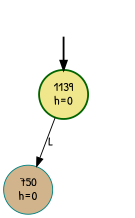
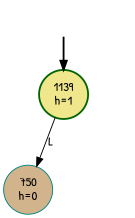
node "1139 h=0": label "1139 h=0" -> "1139 h=1"
